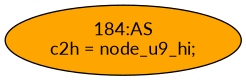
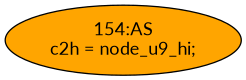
node "184:AS c2h = node_u9_hi;": label "184:AS c2h = node_u9_hi;" -> "154:AS c2h = node_u9_hi;"
